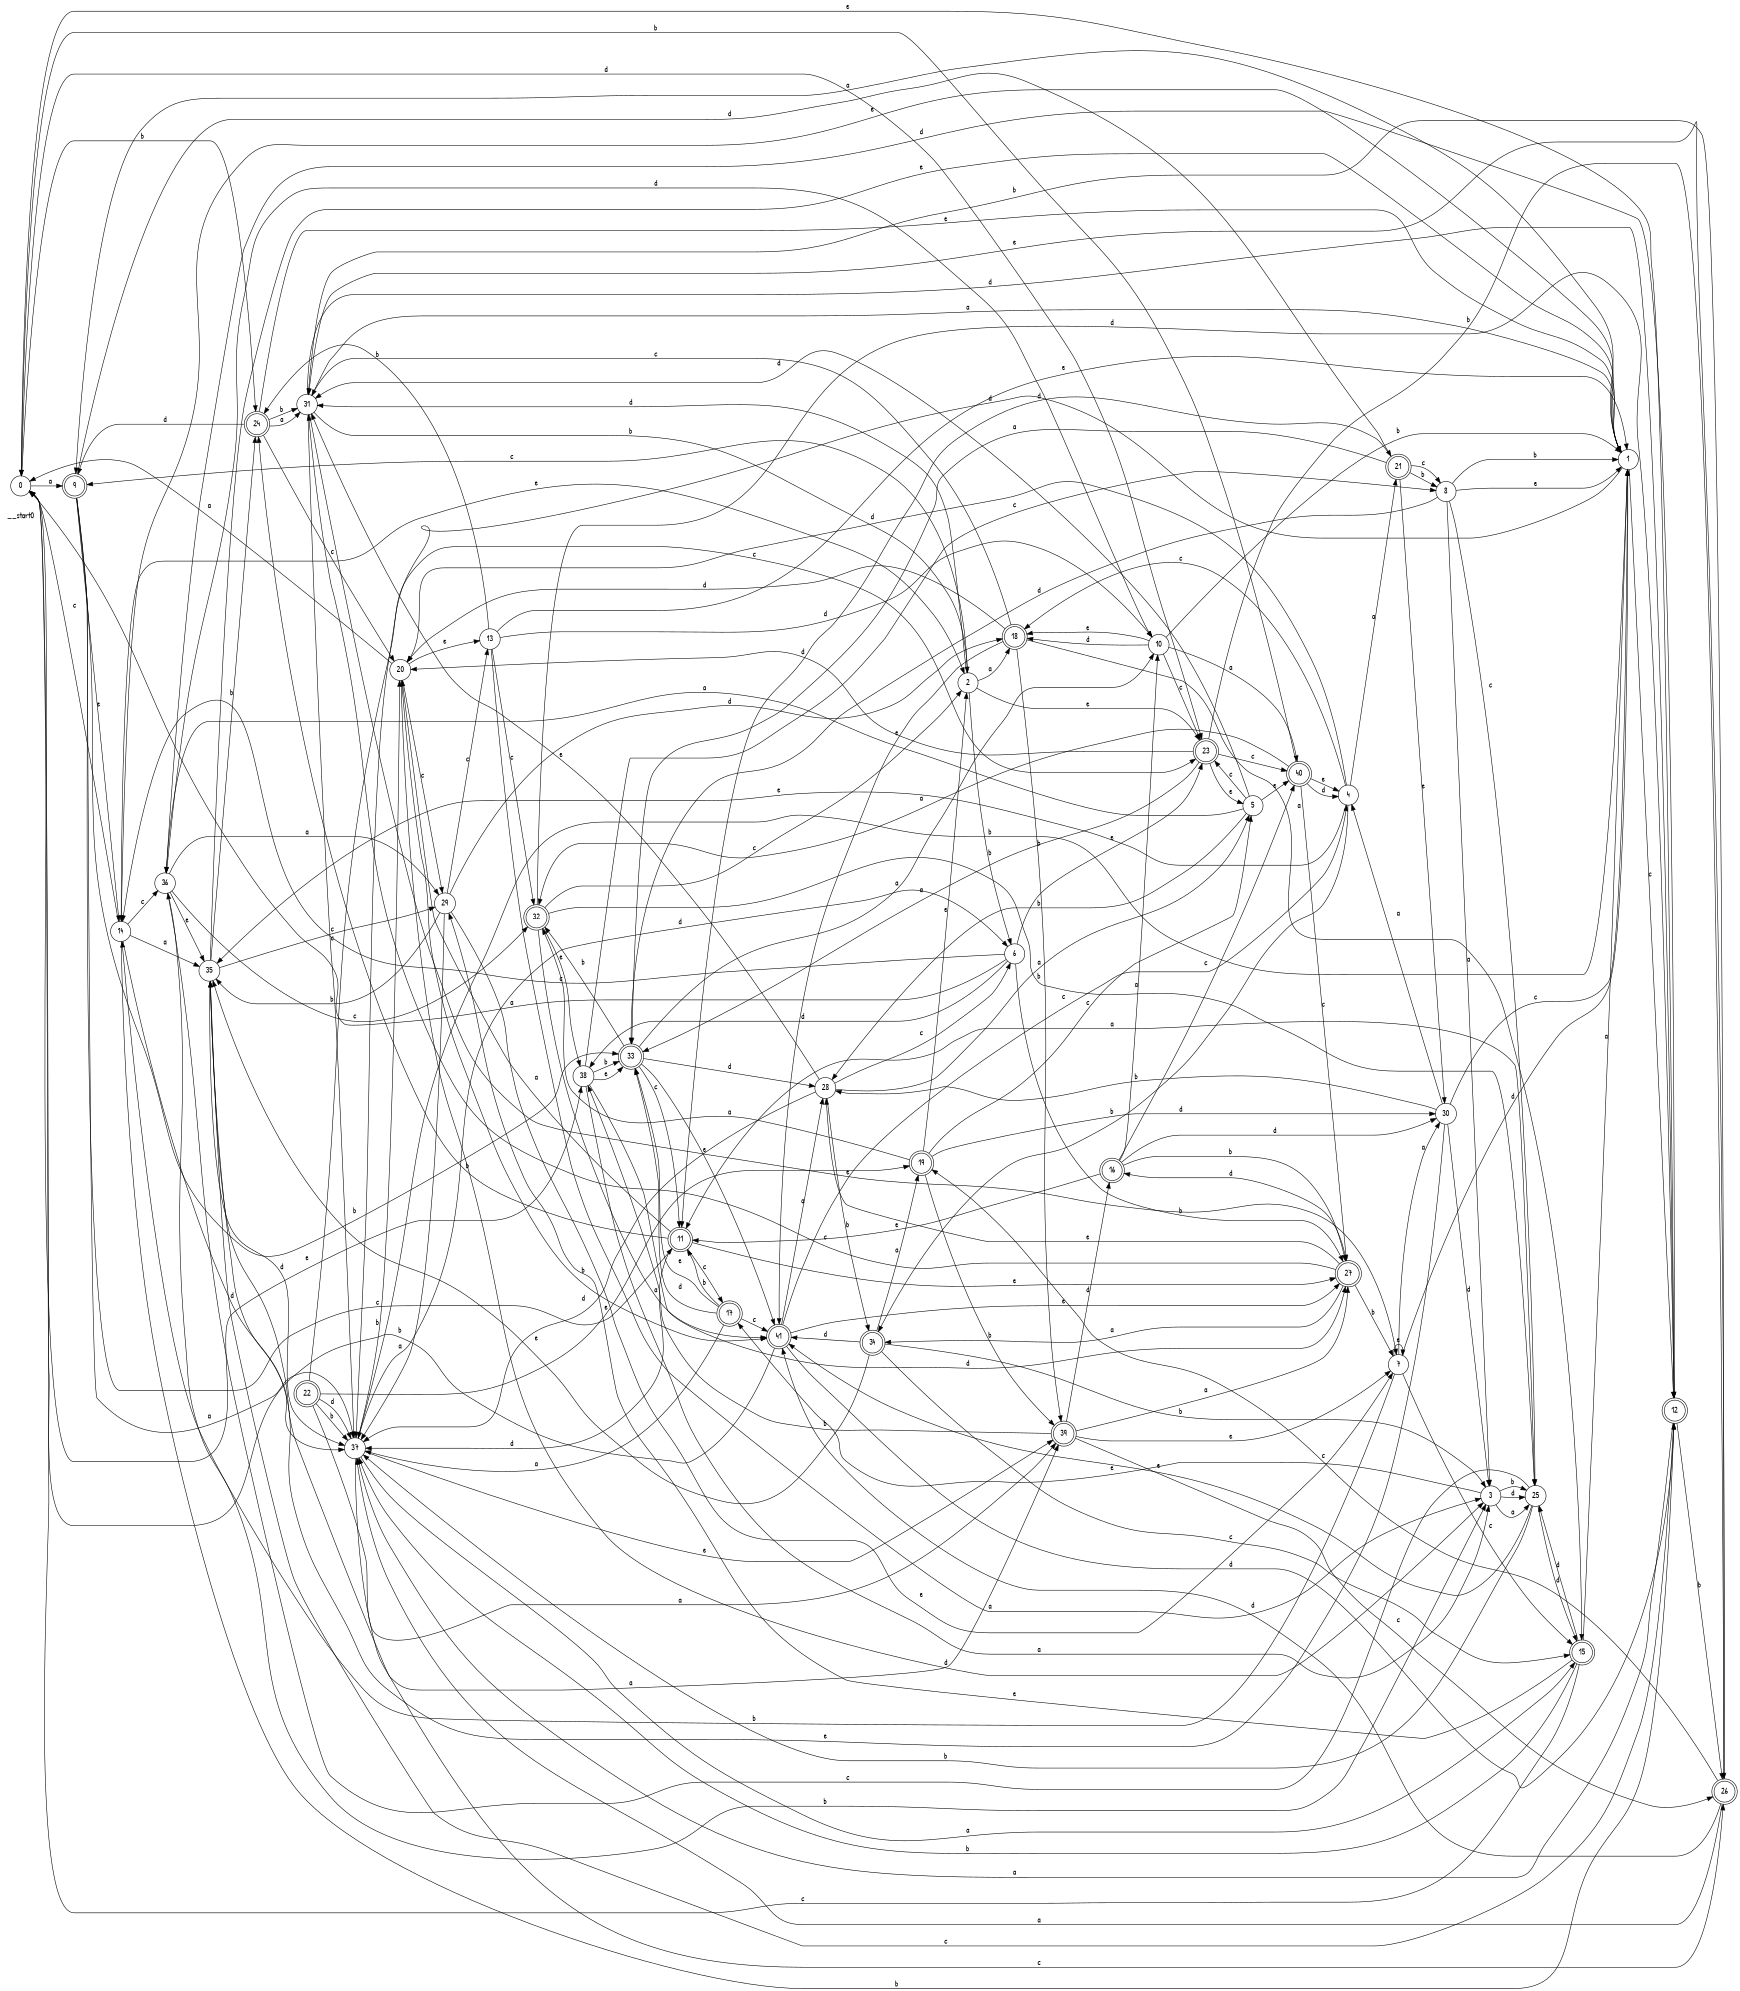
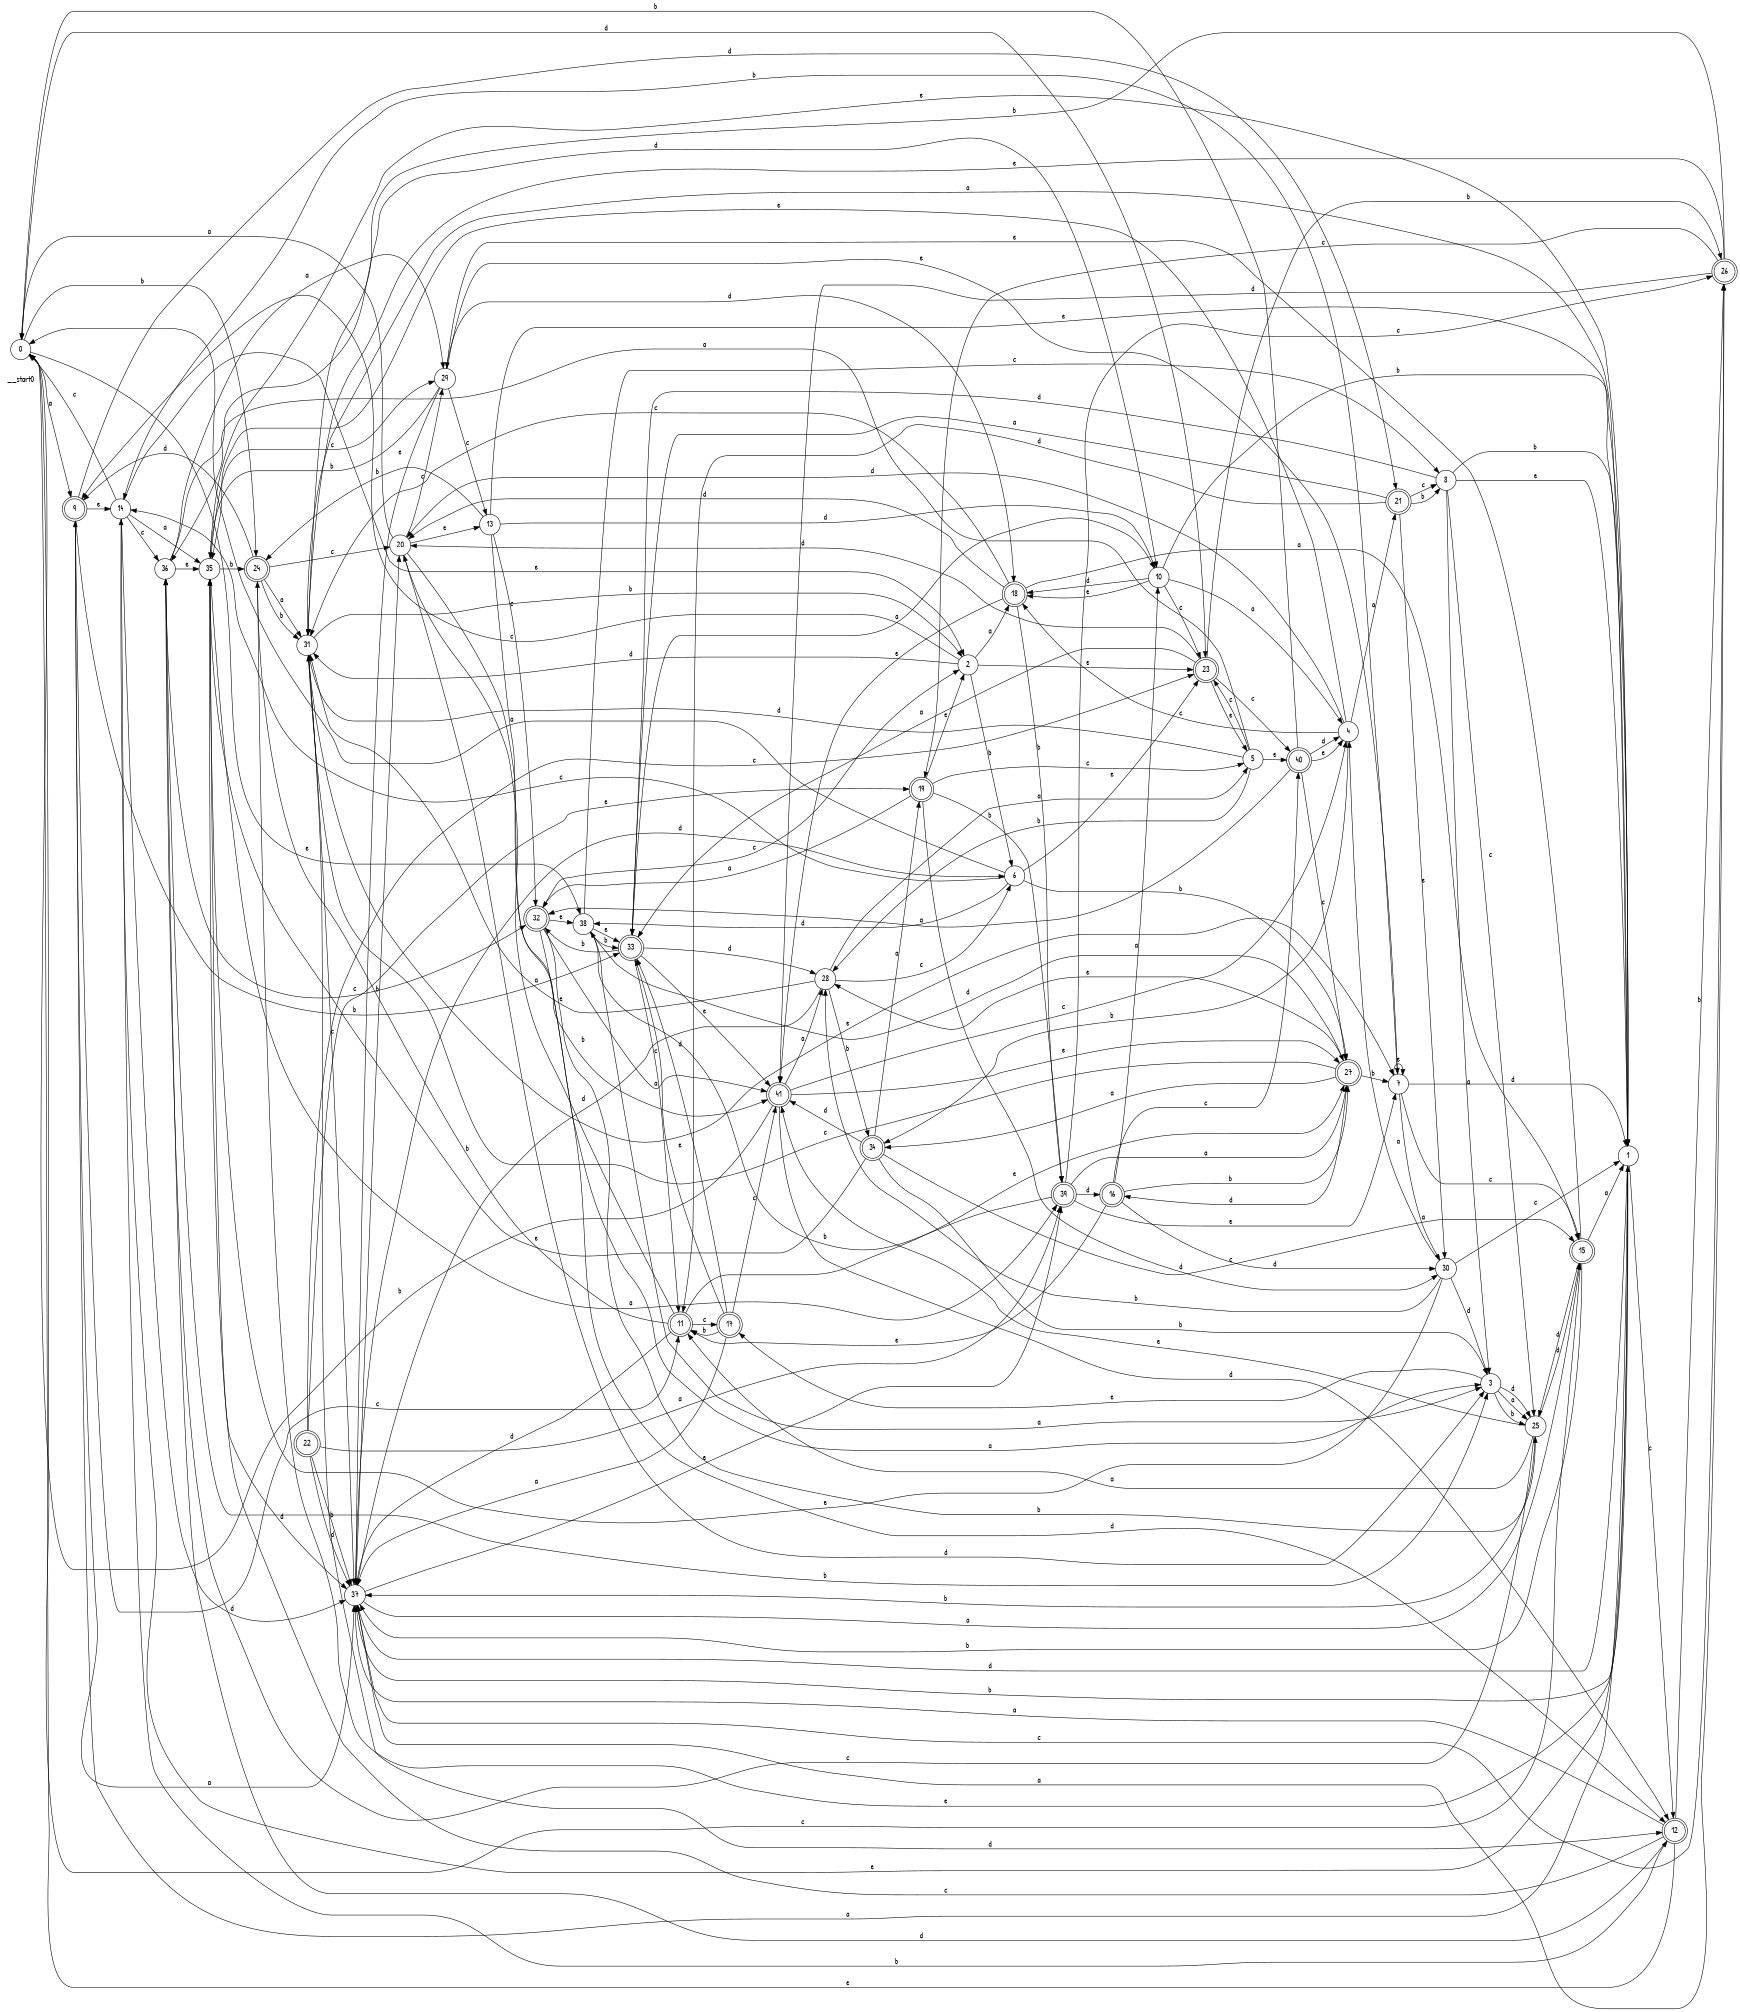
edge "10" -> "40": now "10" -> "4"
edge "29" -> "37": label "a" -> "e"
